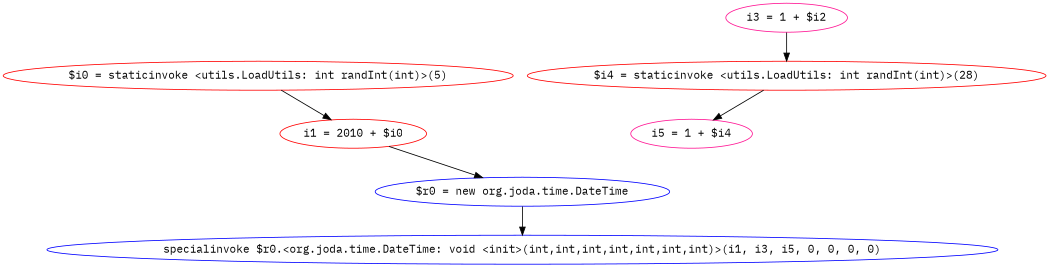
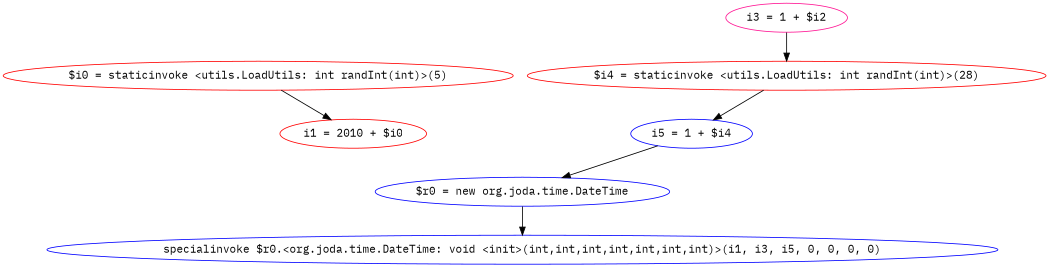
node "i5 = 1 + $i4": color deeppink -> blue
edge "i1 = 2010 + $i0" -> "$r0 = new org.joda.time.DateTime": now "i5 = 1 + $i4" -> "$r0 = new org.joda.time.DateTime"
